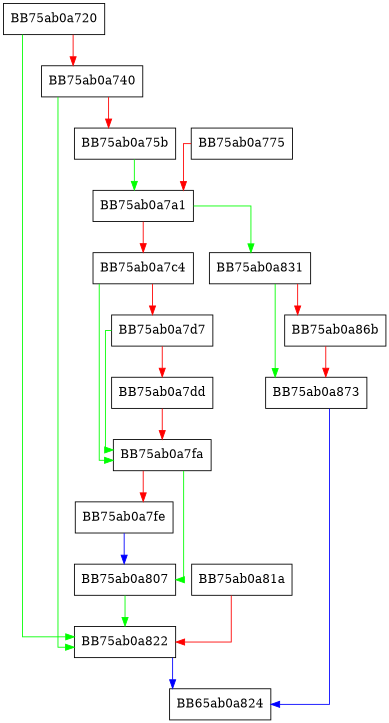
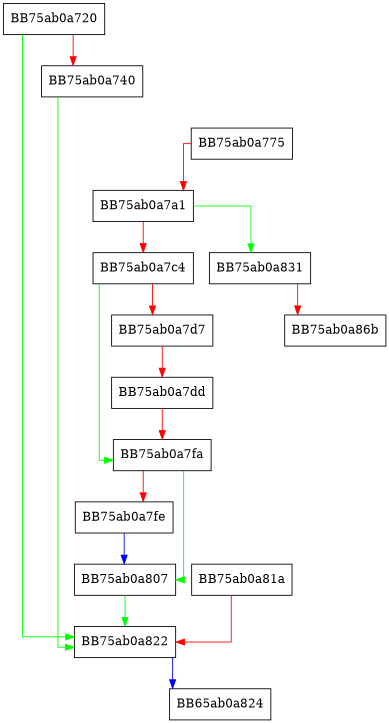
node "BB75ab0a75b": removed
edge "BB75ab0a7d7" -> "BB75ab0a7fa": removed
node "BB75ab0a873": removed
